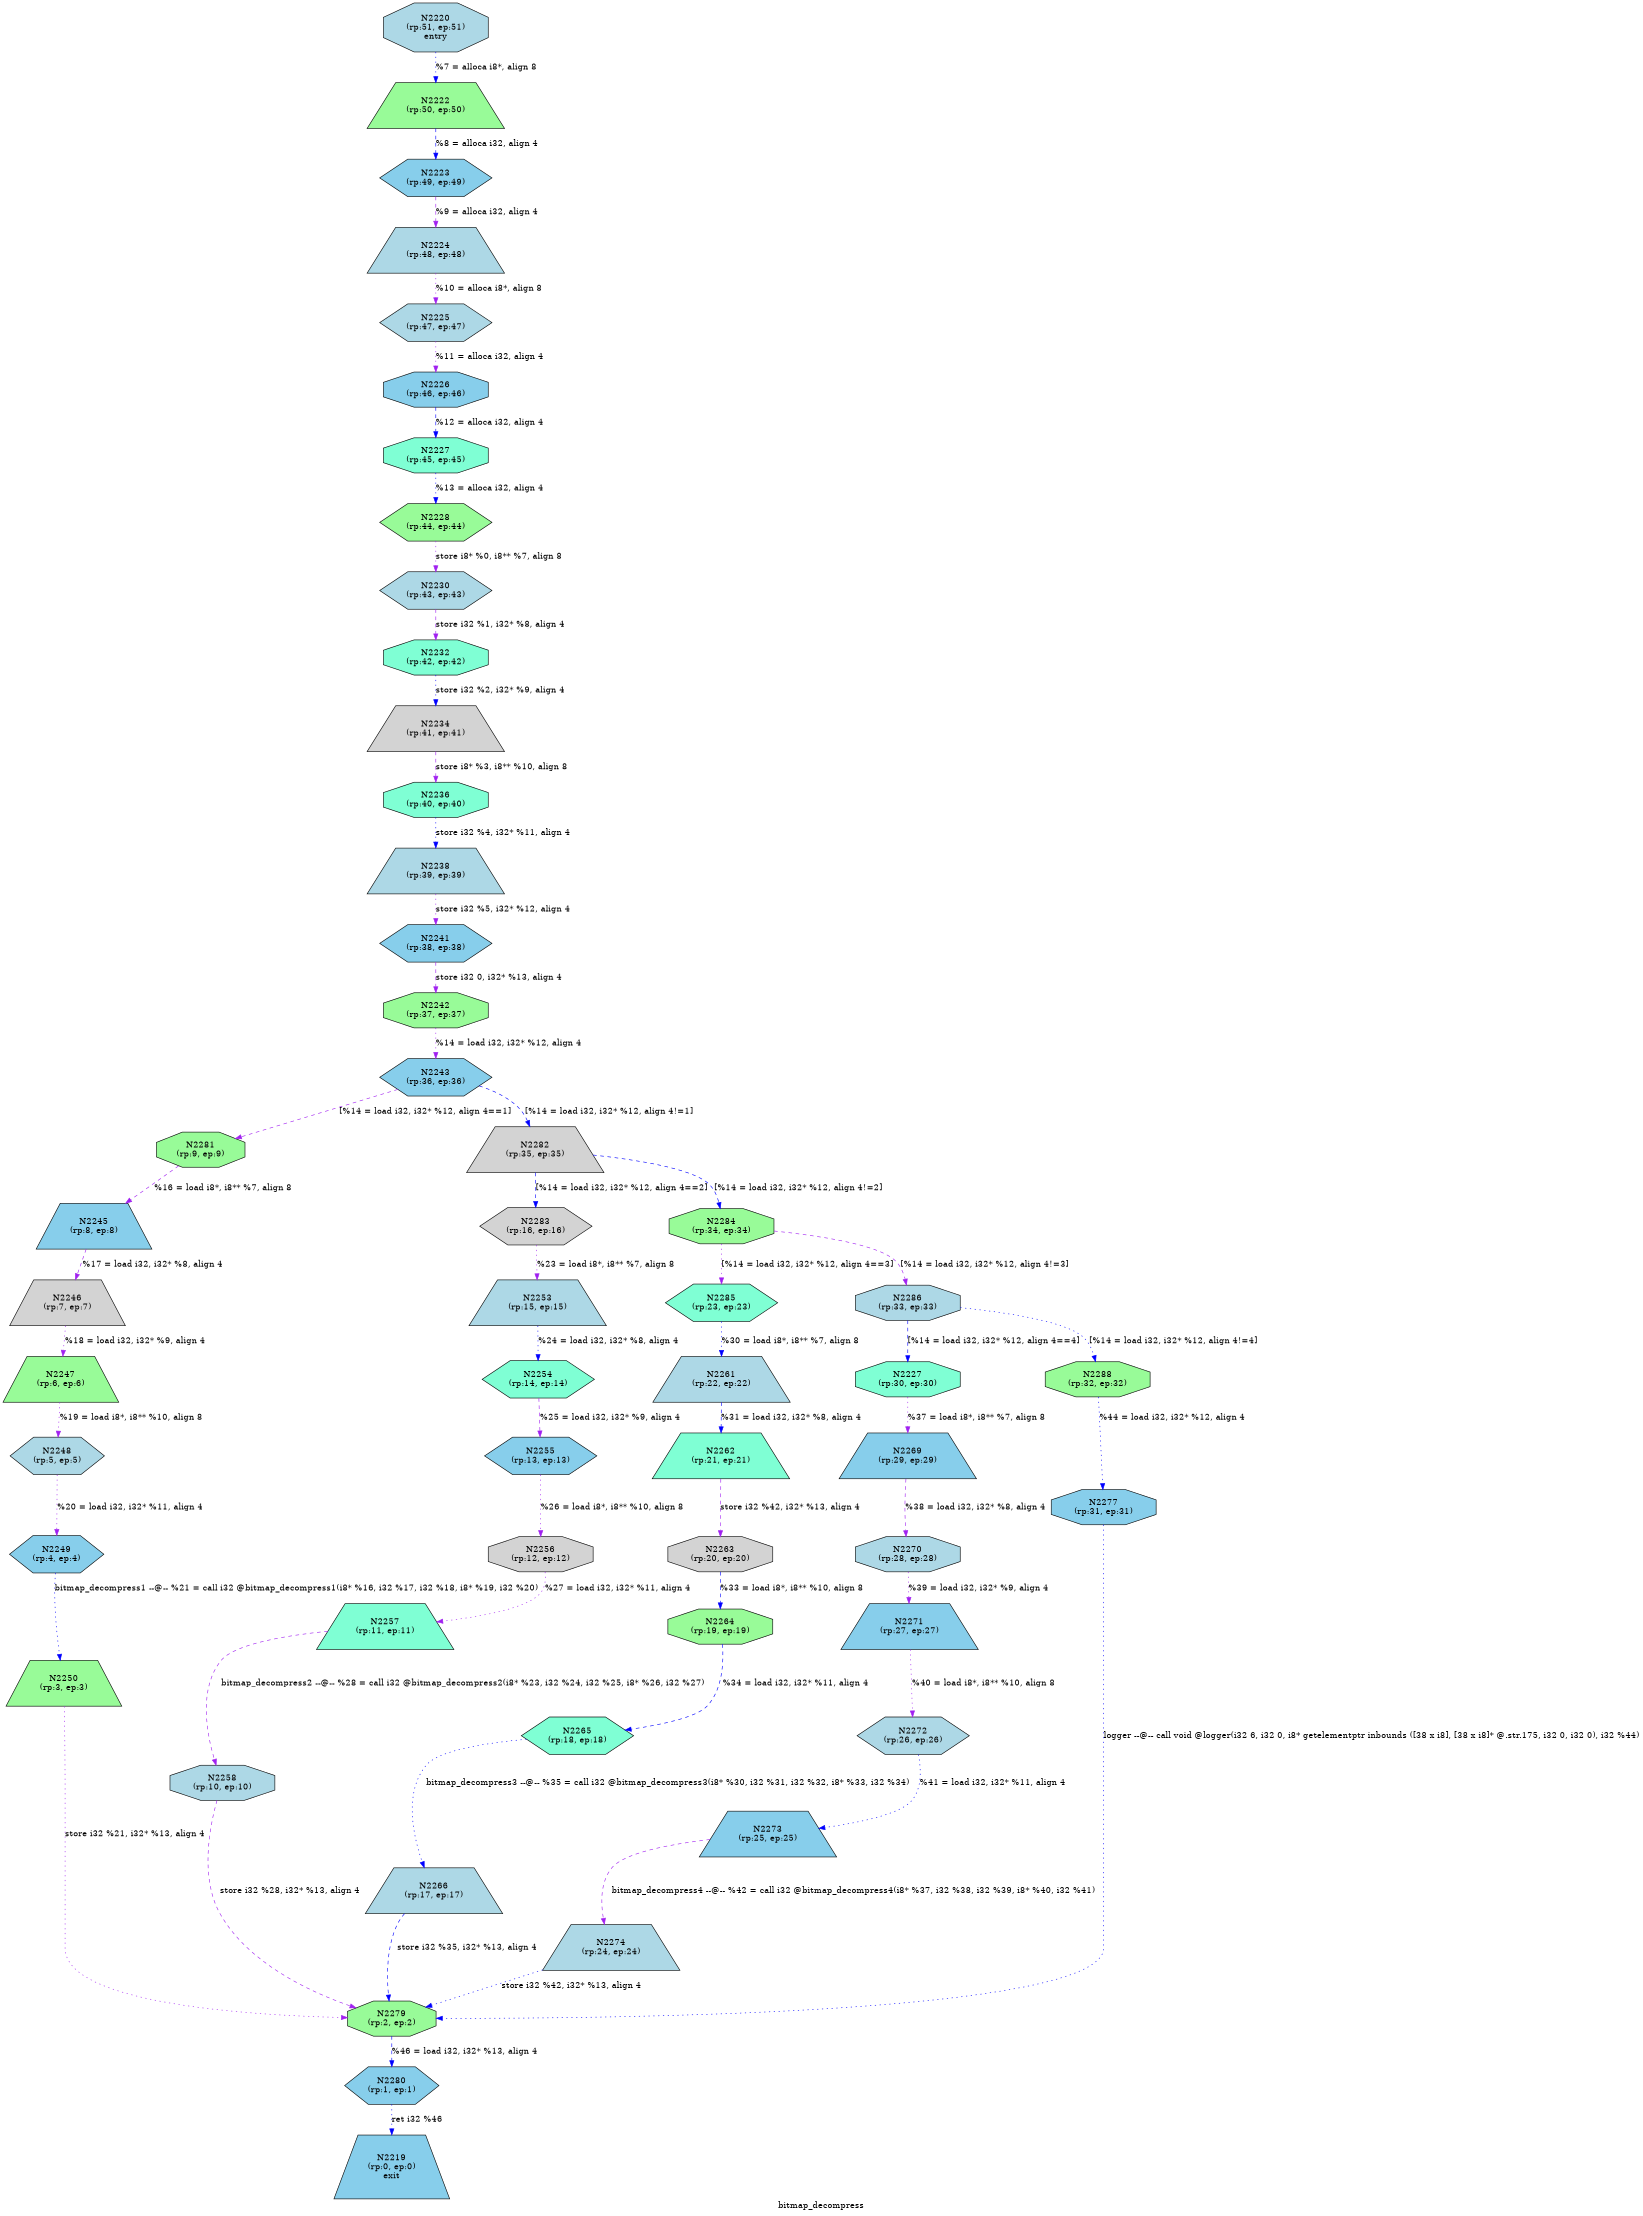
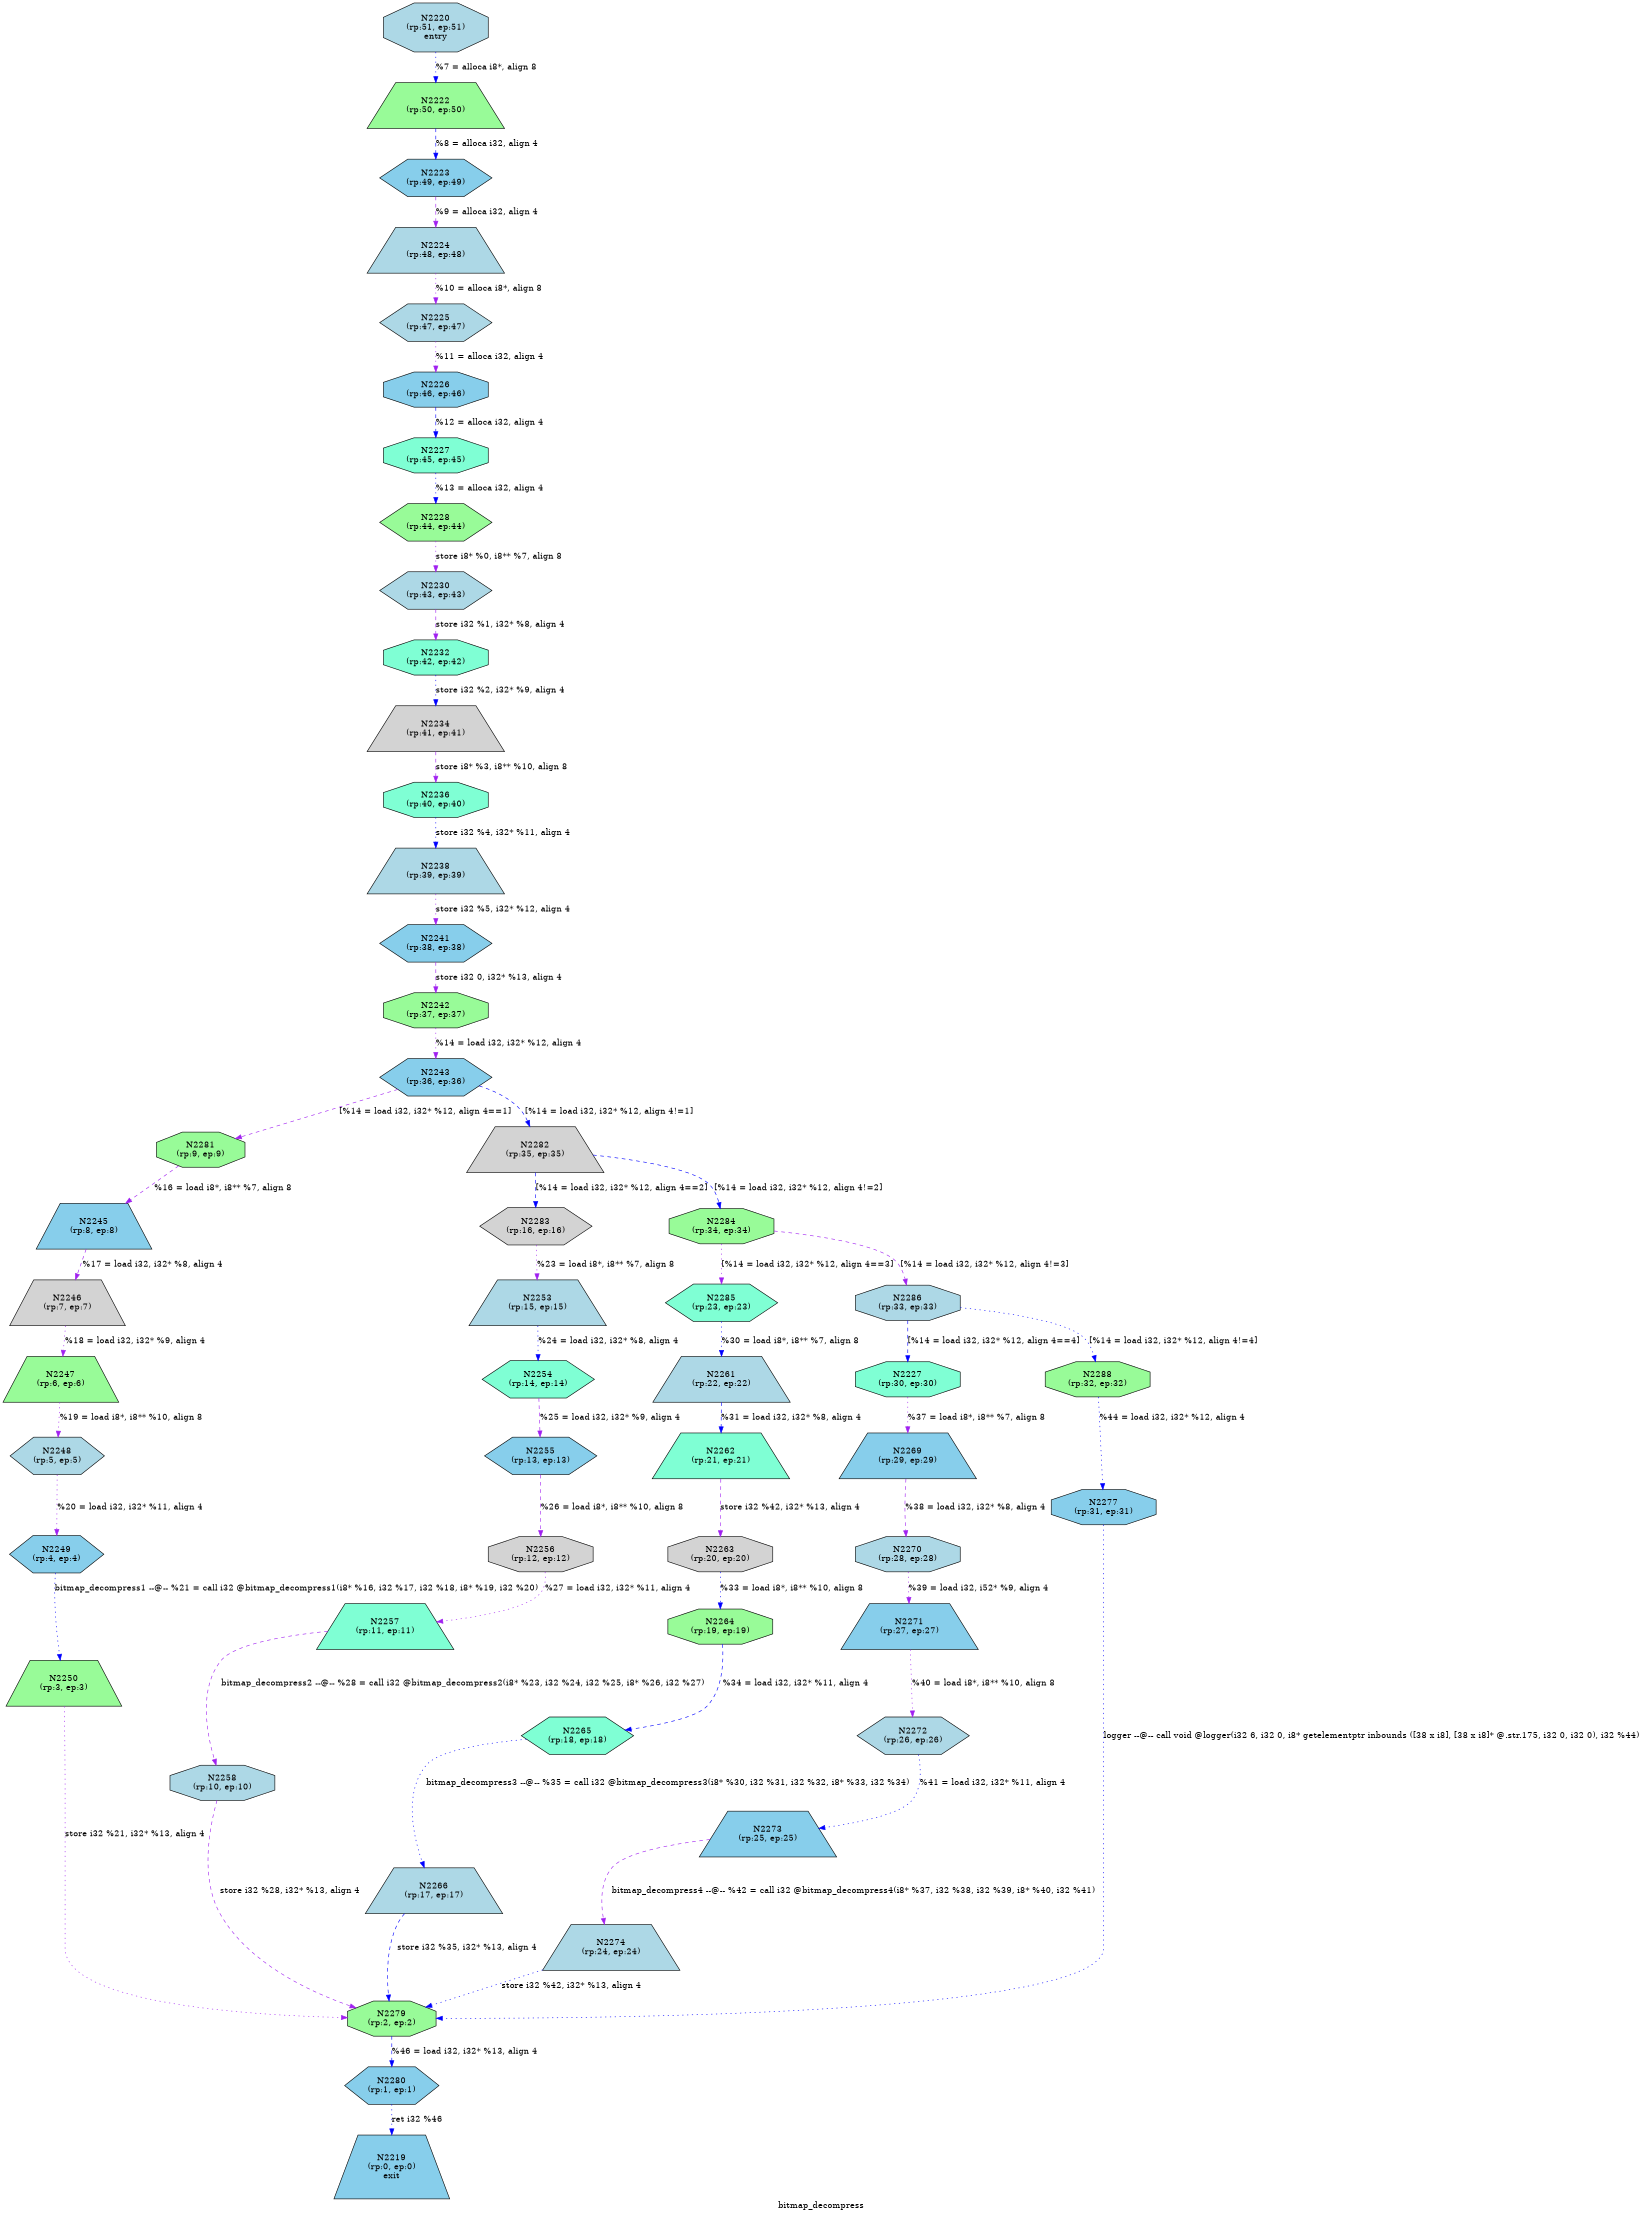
edge "N2255 (rp:13, ep:13)" -> "N2256 (rp:12, ep:12)": style dotted -> dashed
edge "N2263 (rp:20, ep:20)" -> "N2264 (rp:19, ep:19)": style dashed -> dotted
edge "N2270 (rp:28, ep:28)" -> "N2271 (rp:27, ep:27)": label "%39 = load i32, i32* %9, align 4" -> "%39 = load i32, i52* %9, align 4"
